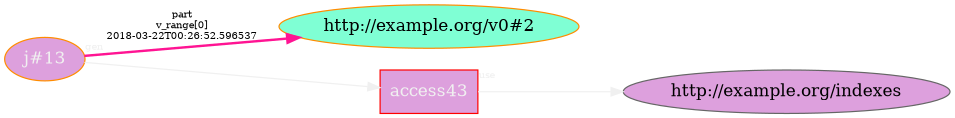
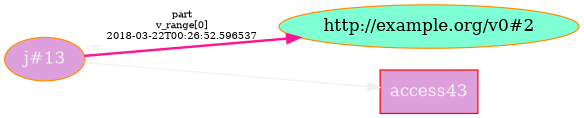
node "http://example.org/indexes": removed
